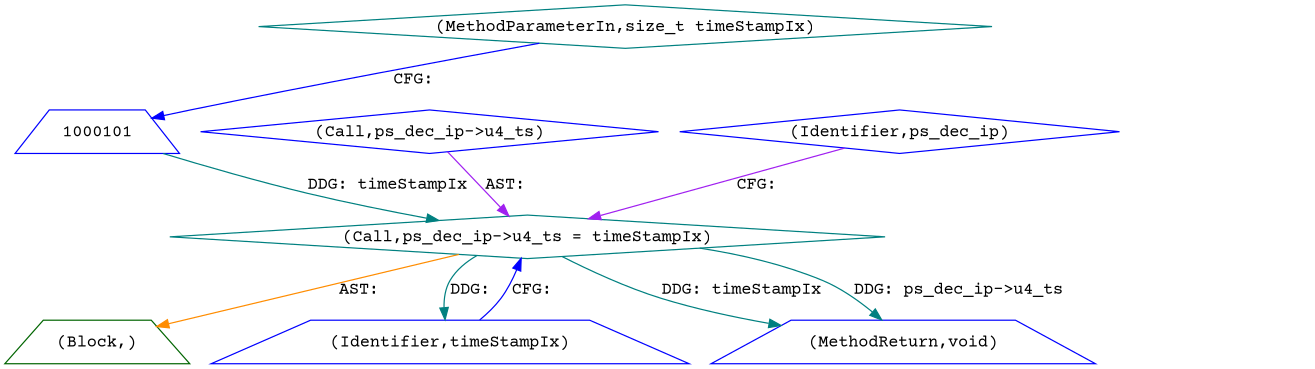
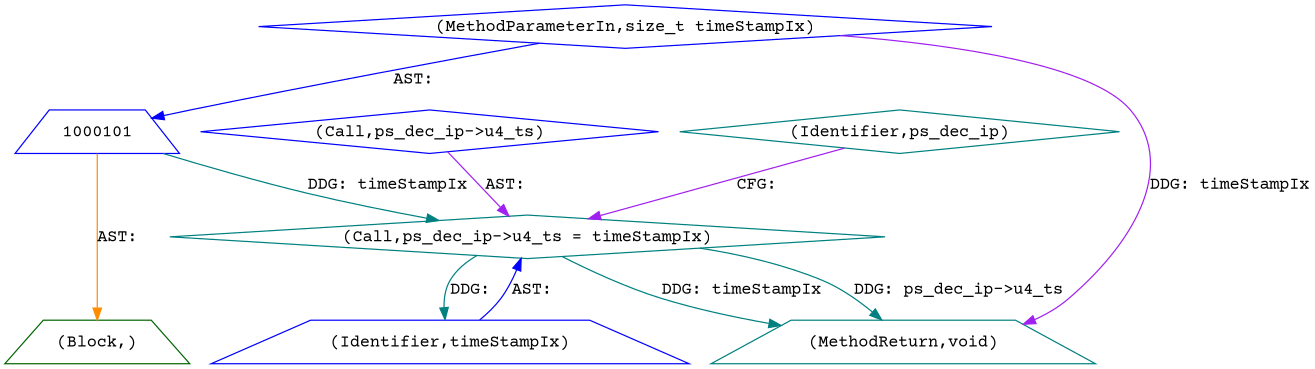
node "(MethodParameterIn,size_t timeStampIx)": color teal -> blue
edge "(MethodParameterIn,size_t timeStampIx)" -> "1000101": label "CFG: " -> "AST: "
edge "(MethodParameterIn,size_t timeStampIx)" -> "(MethodReturn,void)": added, label "DDG: timeStampIx"
node "(Identifier,ps_dec_ip)": color blue -> teal
edge "(Call,ps_dec_ip->u4_ts = timeStampIx)" -> "(Block,)": now "1000101" -> "(Block,)"
edge "(Identifier,timeStampIx)" -> "(Call,ps_dec_ip->u4_ts = timeStampIx)": label "CFG: " -> "AST: "
node "(MethodReturn,void)": color blue -> teal
